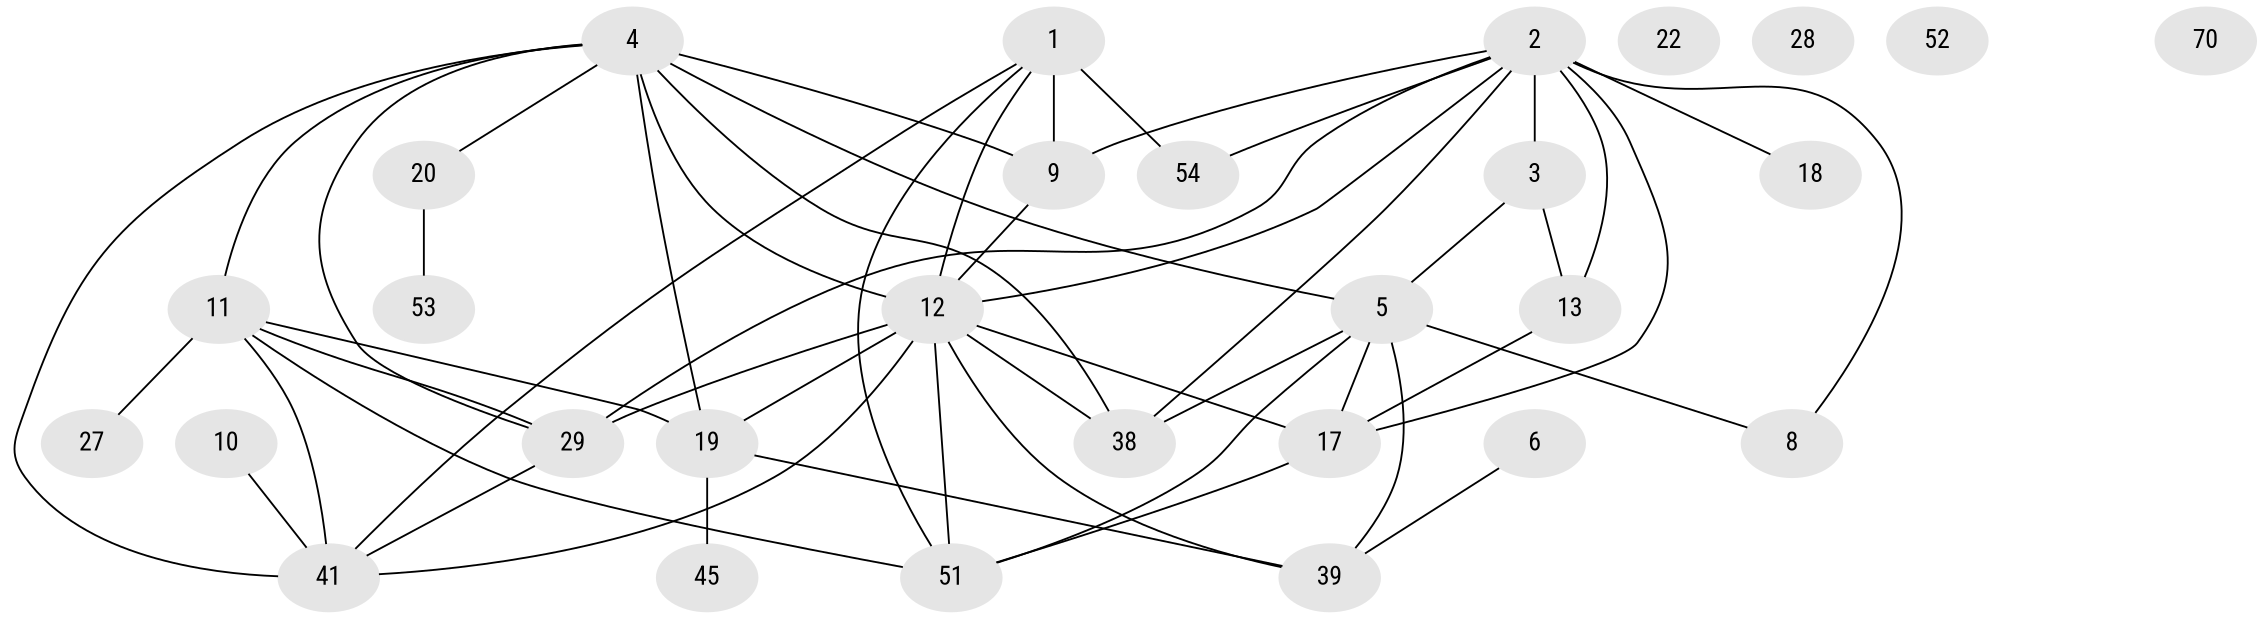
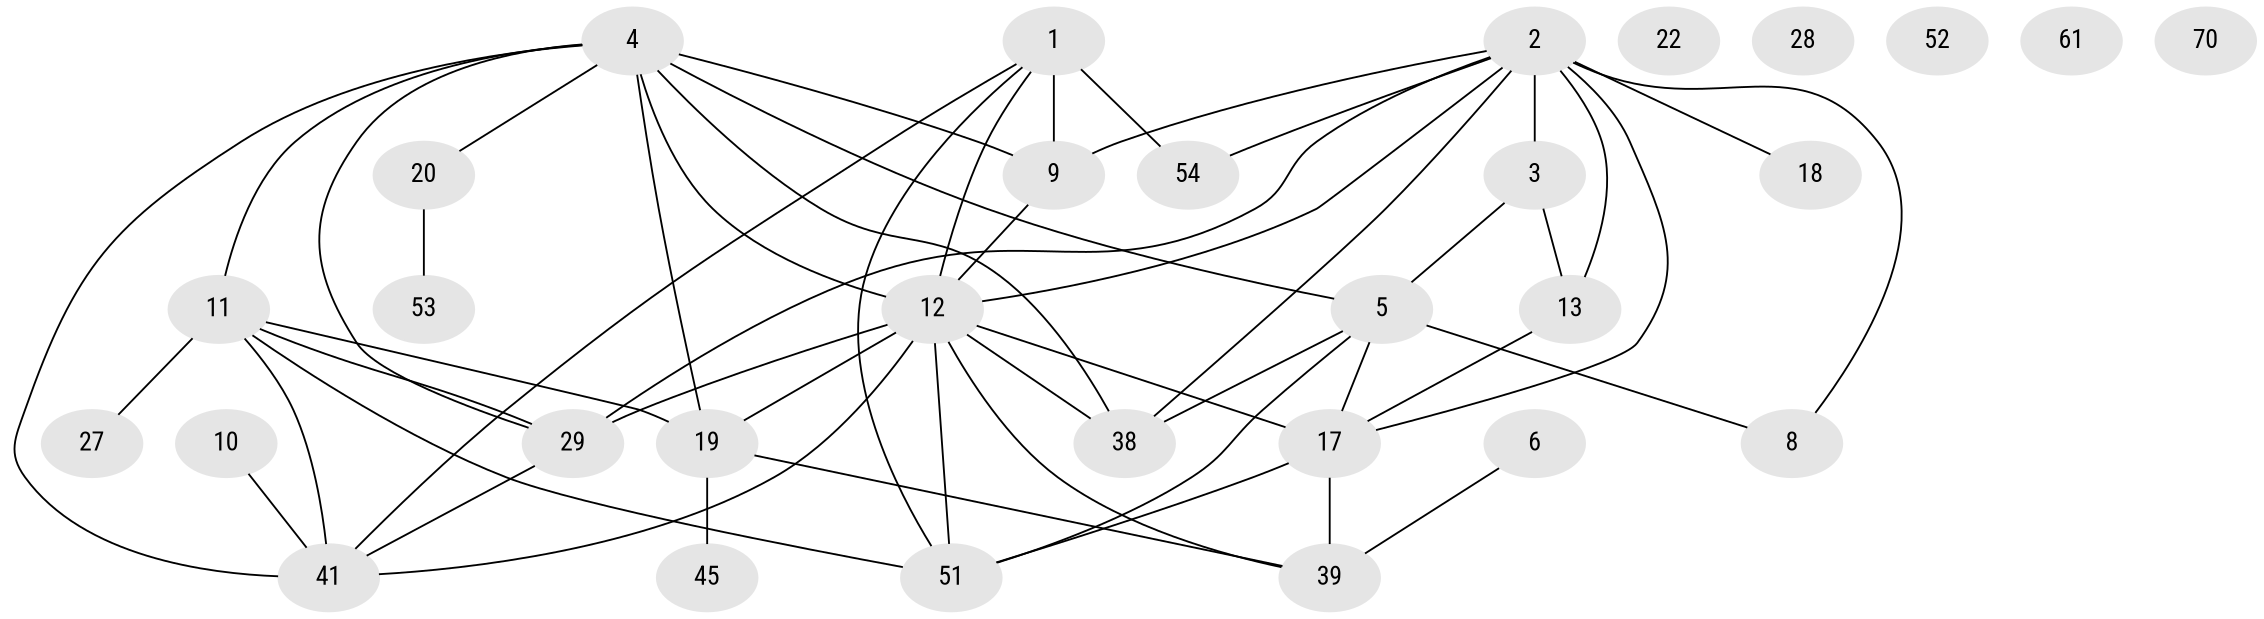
node "61": added
edge "5" -- "39": now "17" -- "39"
